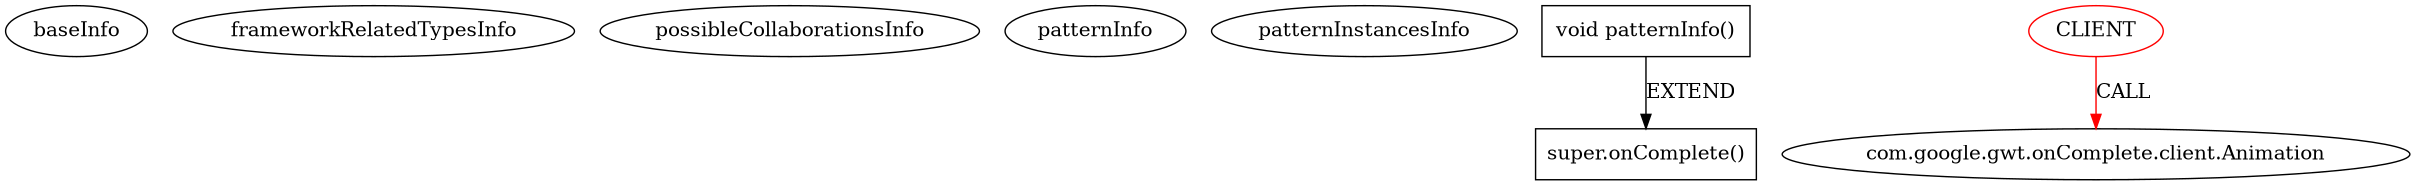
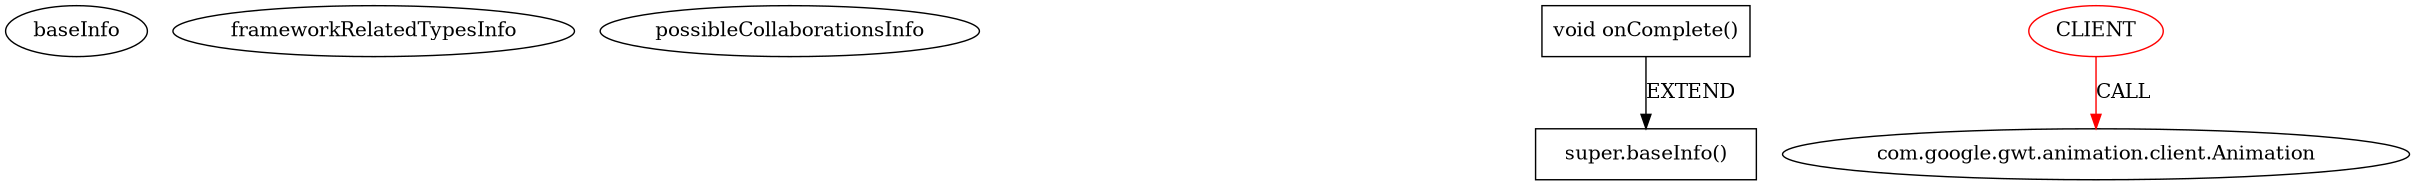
node "patternInfo": removed
node "patternInstancesInfo": removed
node "void patternInfo()": label "void patternInfo()" -> "void onComplete()"
node "super.onComplete()": label "super.onComplete()" -> "super.baseInfo()"
node "com.google.gwt.onComplete.client.Animation": label "com.google.gwt.onComplete.client.Animation" -> "com.google.gwt.animation.client.Animation"
